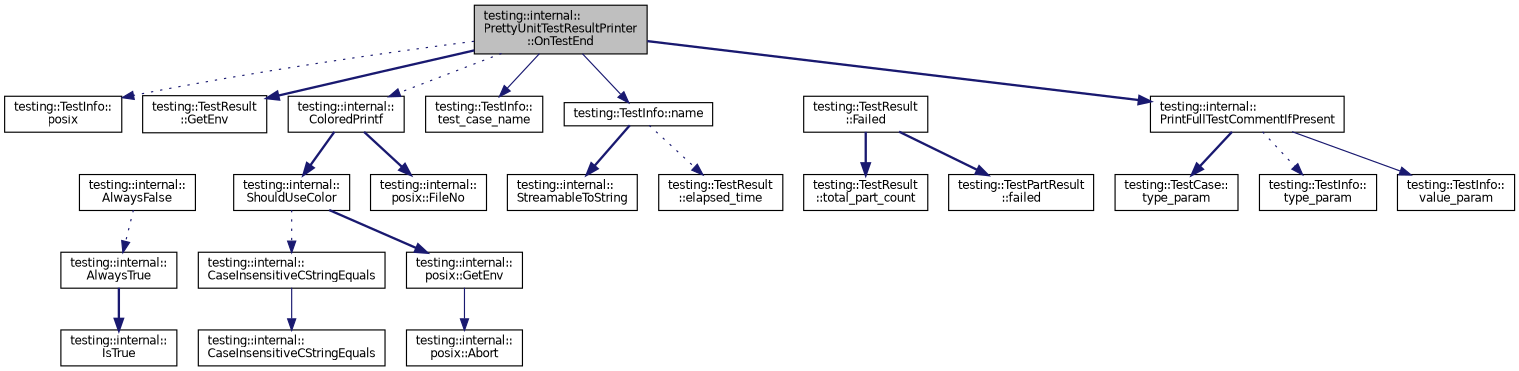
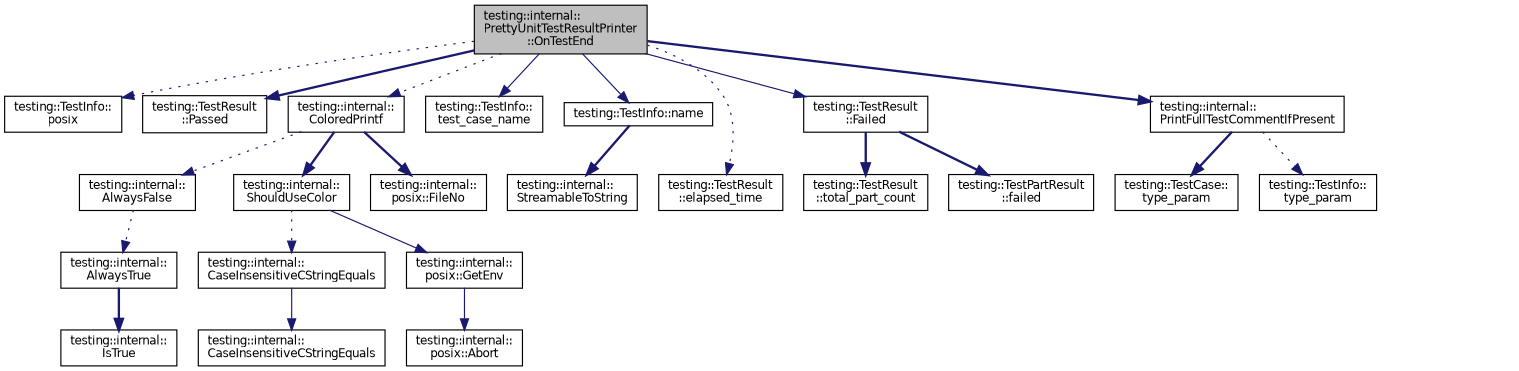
edge "testing::internal:: PrettyUnitTestResultPrinter ::OnTestEnd" -> "testing::TestResult ::Failed": added
node "testing::TestResult ::GetEnv": label "testing::TestResult ::GetEnv" -> "testing::TestResult ::Passed"
edge "testing::TestInfo::name" -> "testing::TestResult ::elapsed_time": now "testing::internal:: PrettyUnitTestResultPrinter ::OnTestEnd" -> "testing::TestResult ::elapsed_time"
edge "testing::internal:: ColoredPrintf" -> "testing::internal:: AlwaysFalse": added
node "testing::TestInfo:: value_param": removed
edge "testing::internal:: ShouldUseColor" -> "testing::internal:: posix::GetEnv": style bold -> solid
